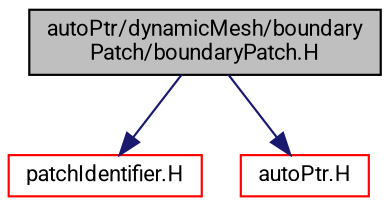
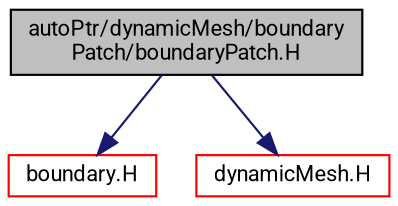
node "patchIdentifier.H": label "patchIdentifier.H" -> "boundary.H"
node "autoPtr.H": label "autoPtr.H" -> "dynamicMesh.H"
